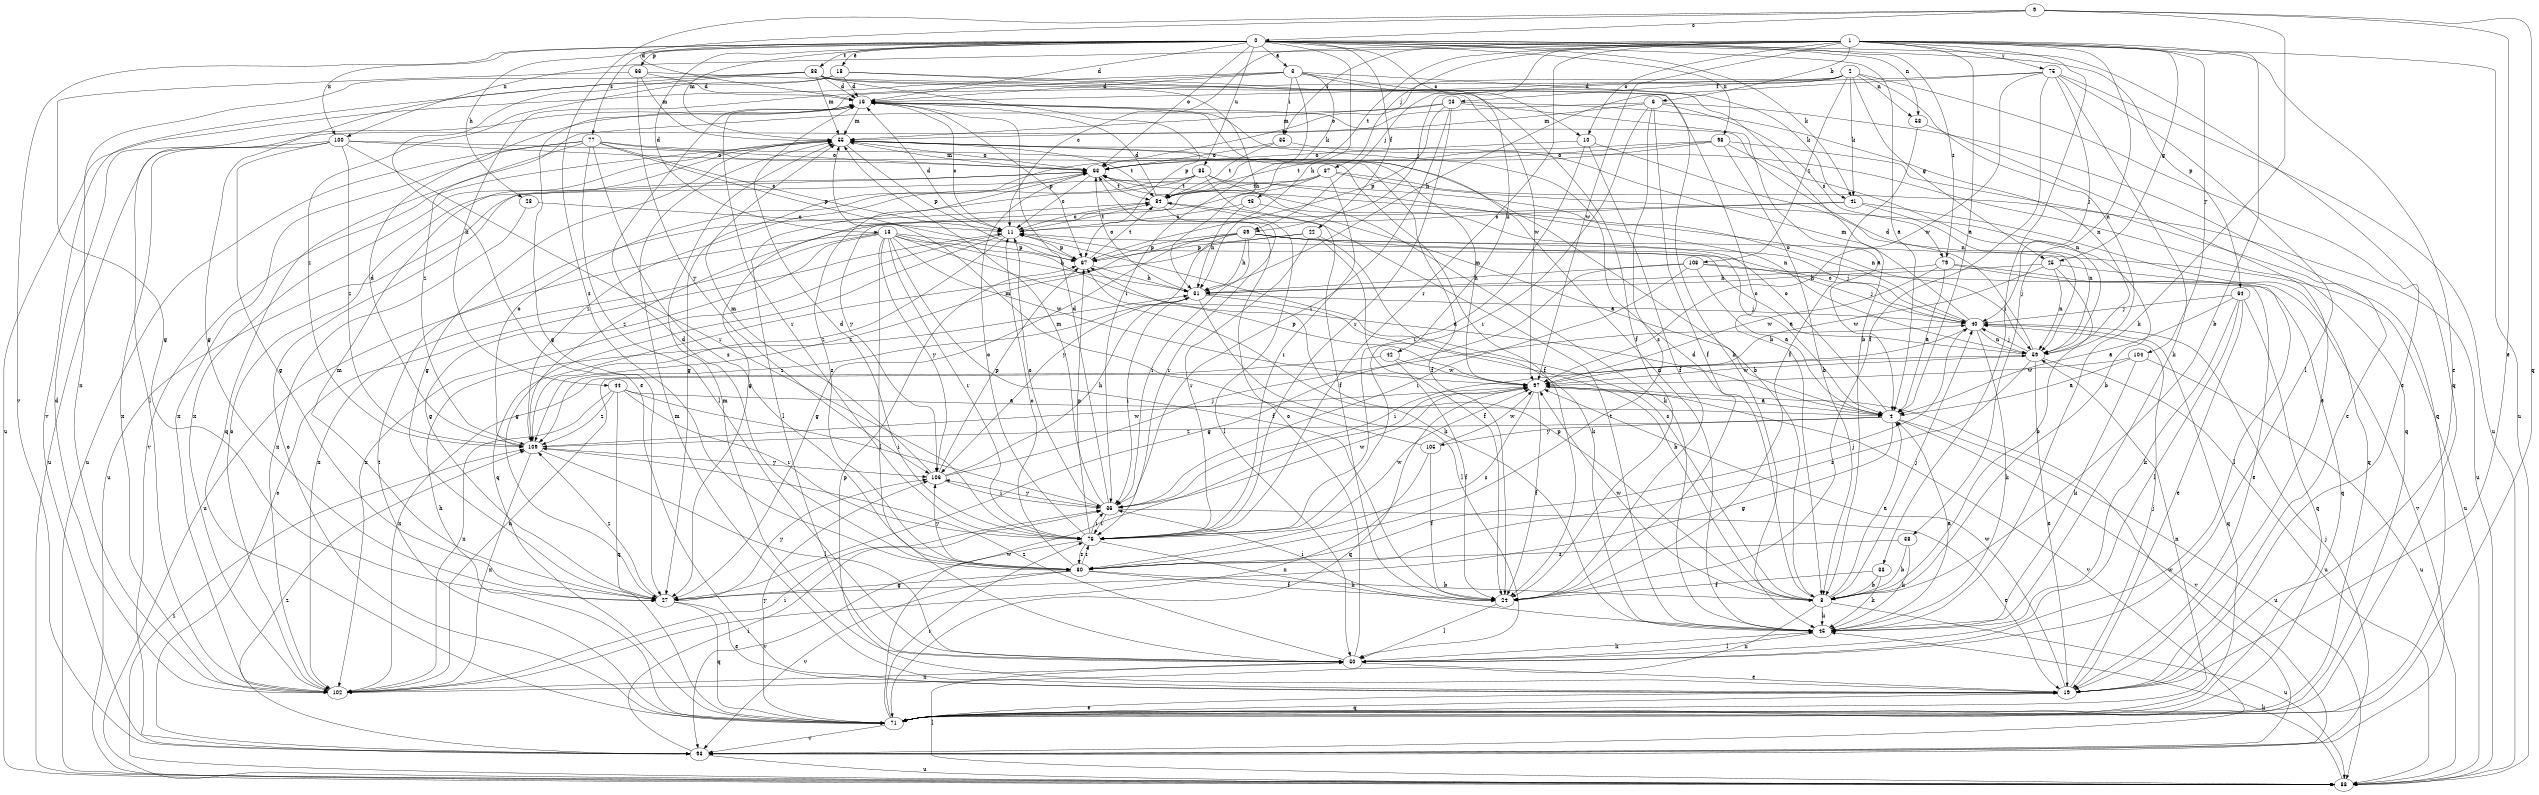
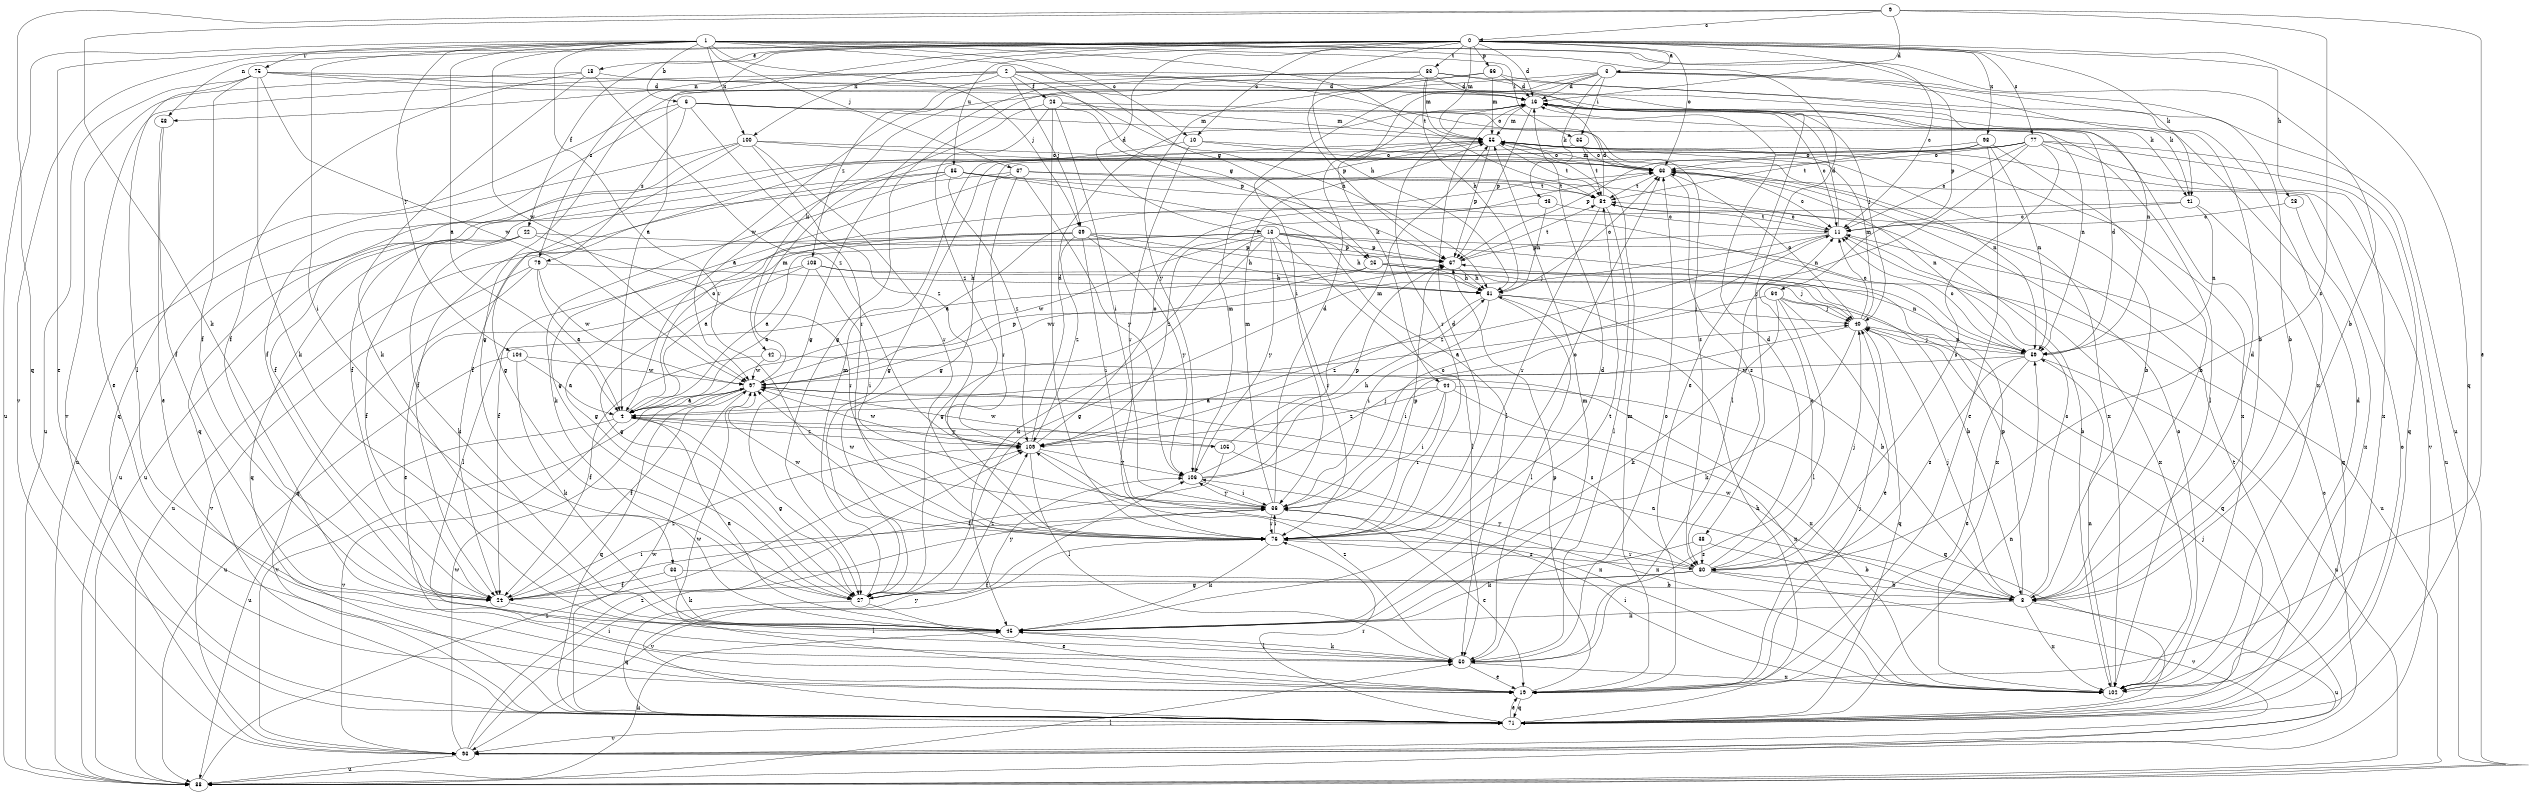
edge "37" -> "8": now "37" -> "102"
edge "24" -> "109": added, label "z"
